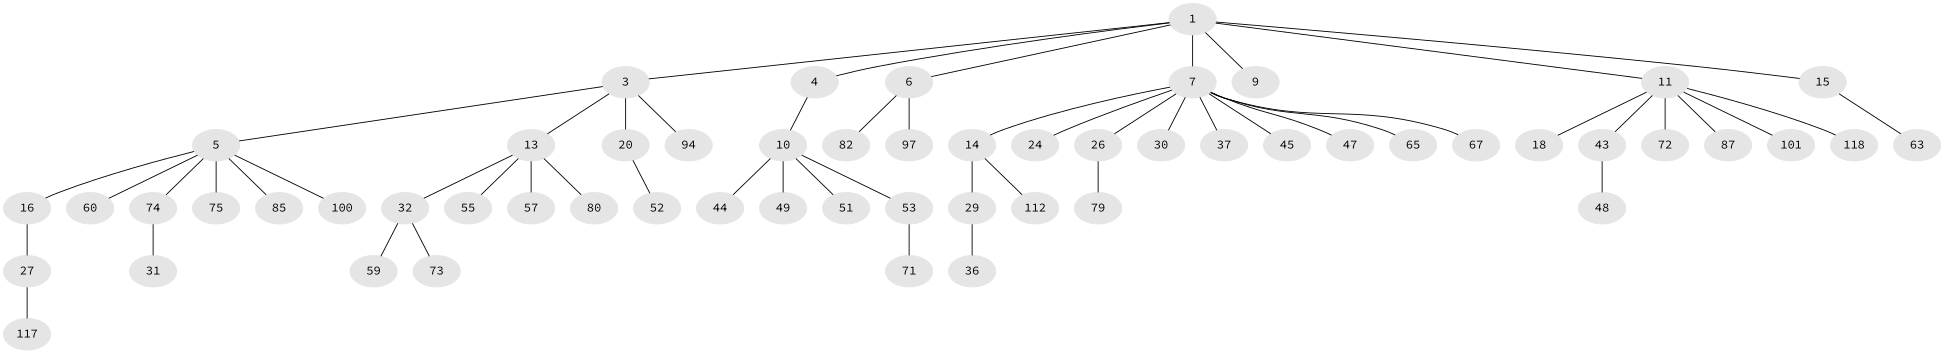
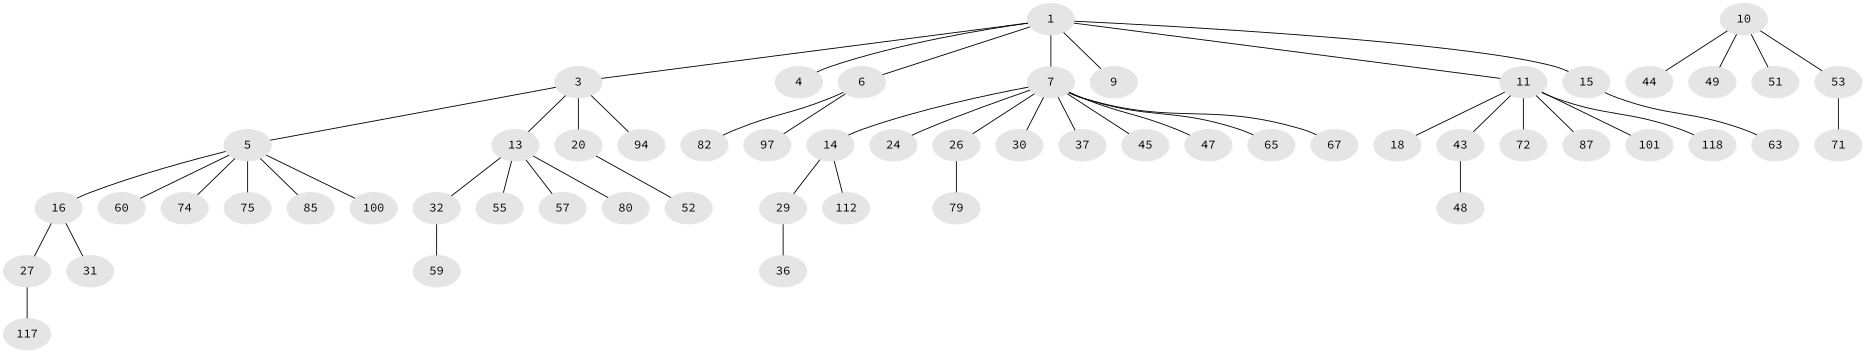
edge "4" -- "10": removed
edge "74" -- "31": now "16" -- "31"
node "73": removed
